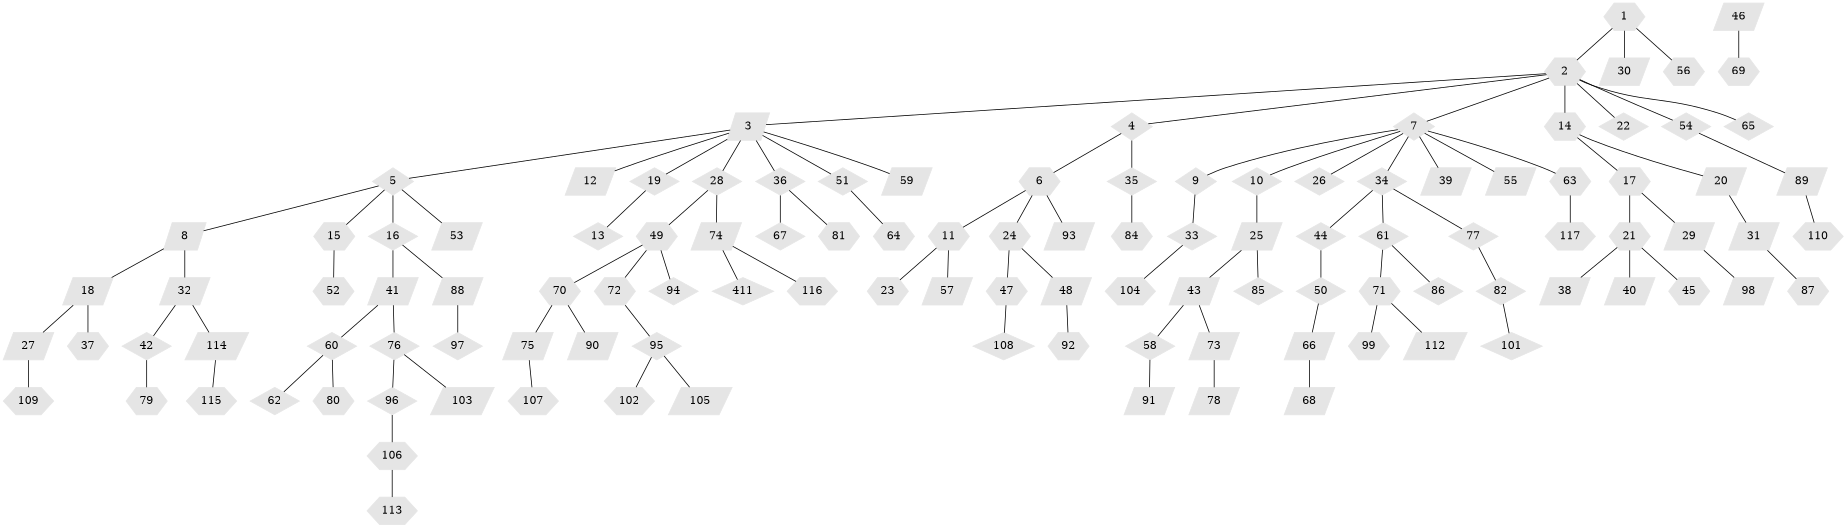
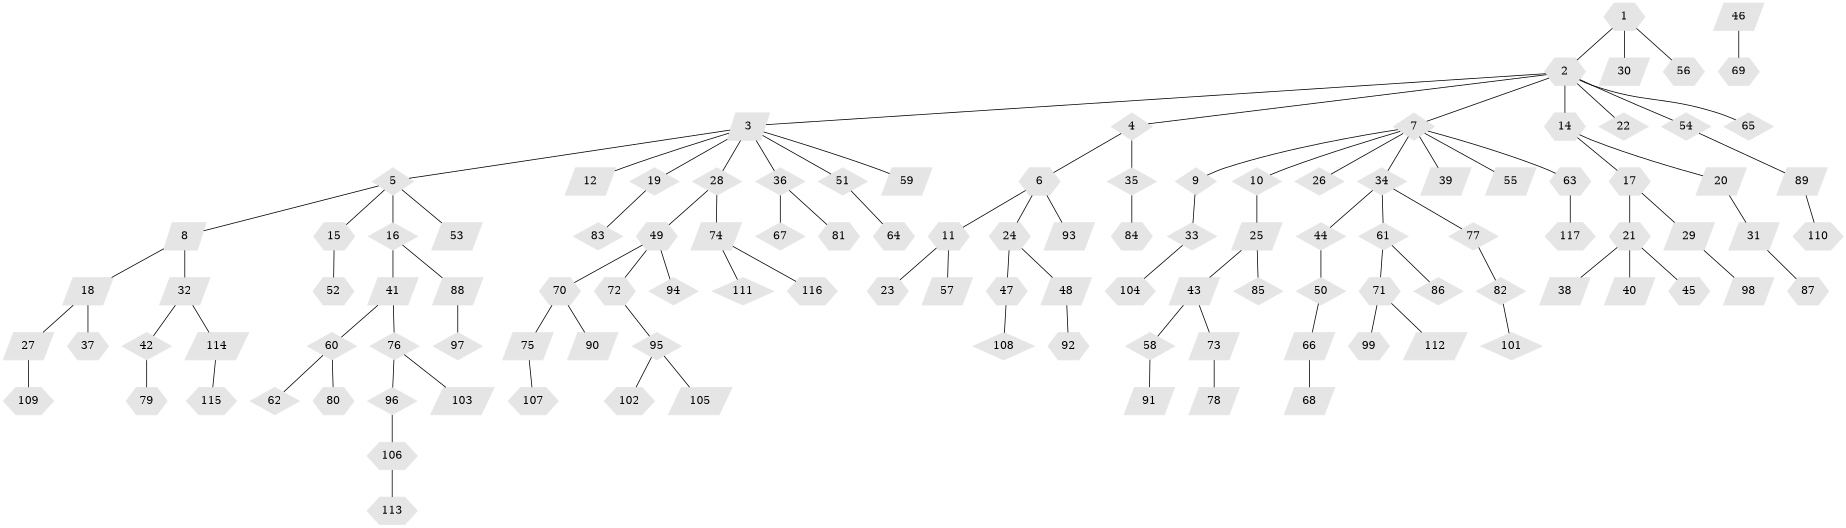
node "13": label "13" -> "83"
node "411": label "411" -> "111"
